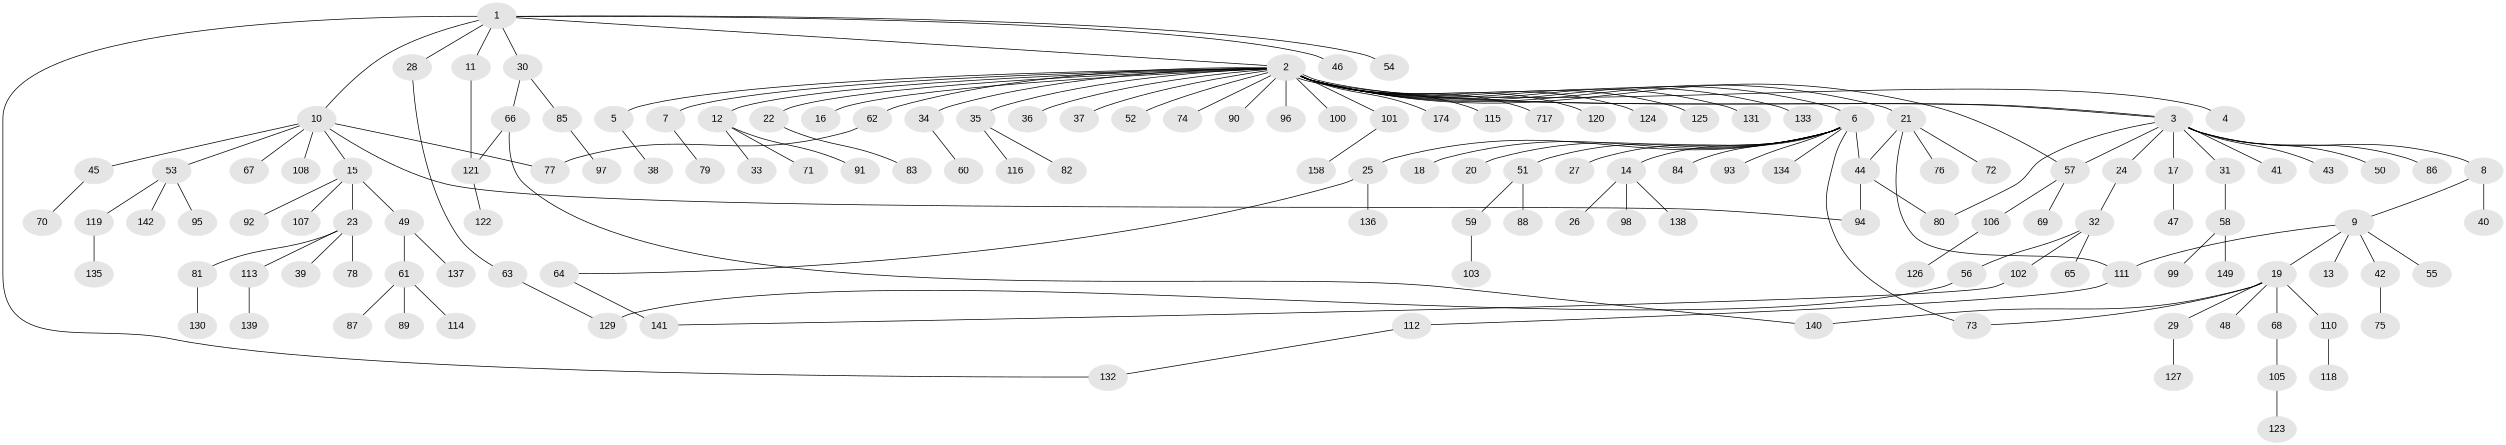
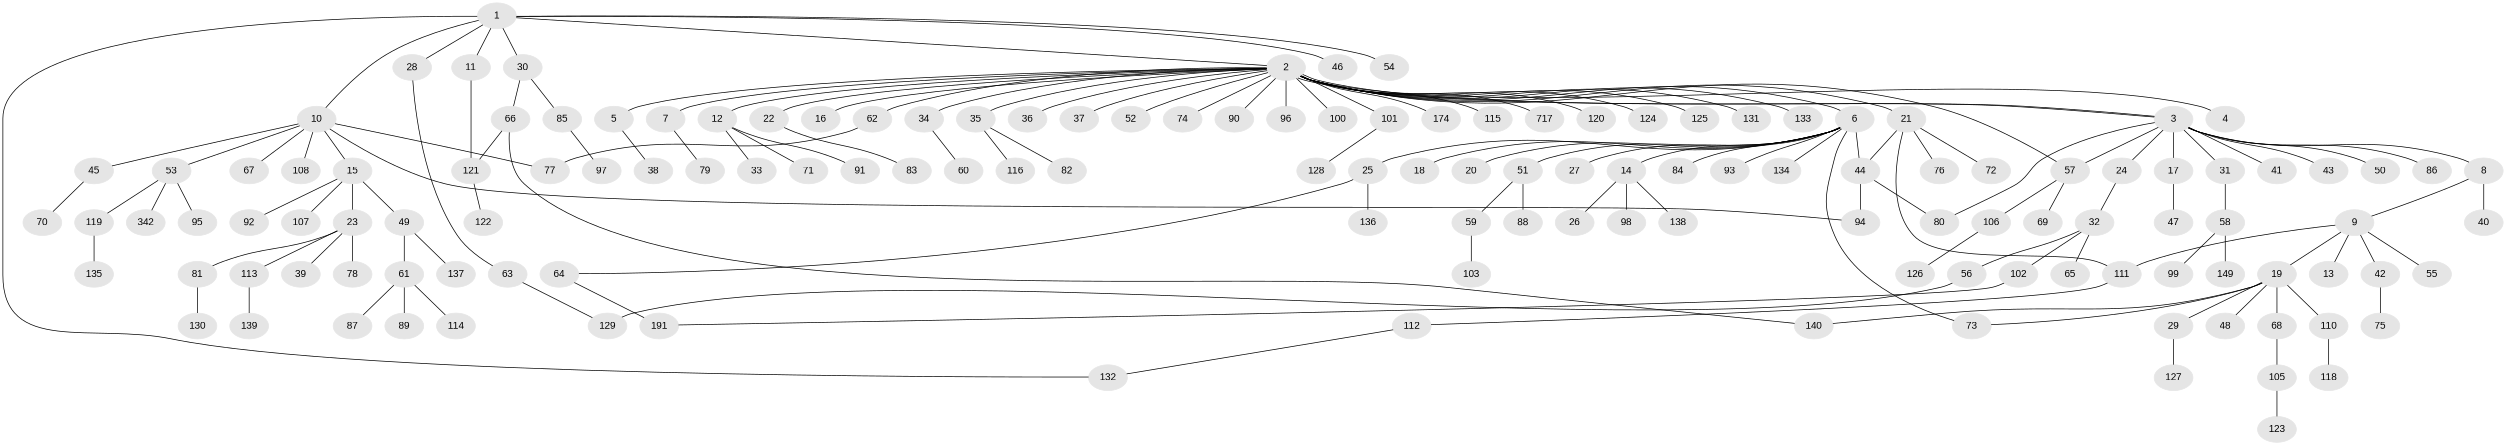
node "158": label "158" -> "128"
node "142": label "142" -> "342"
node "141": label "141" -> "191"
